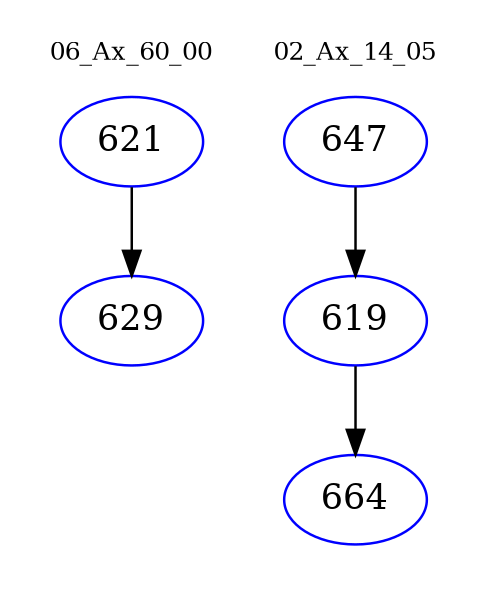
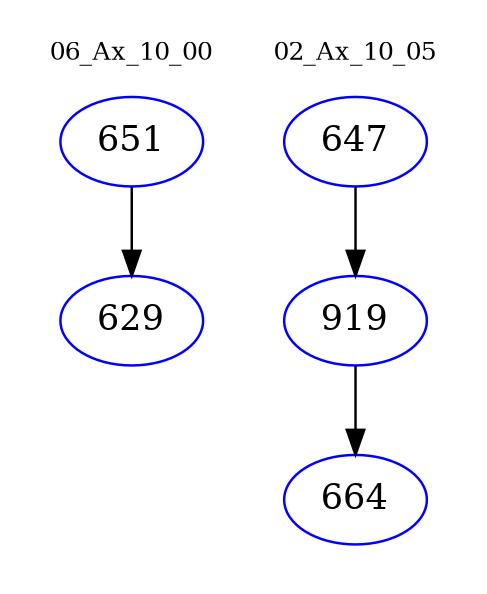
cluster "06_Ax_60_00": label "06_Ax_60_00" -> "06_Ax_10_00"
cluster "02_Ax_14_05": label "02_Ax_14_05" -> "02_Ax_10_05"
node "621": label "621" -> "651"
node "619": label "619" -> "919"
